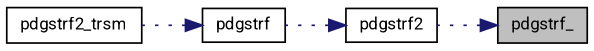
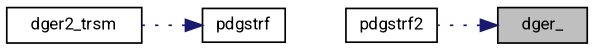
node "pdgstrf2_trsm": label "pdgstrf2_trsm" -> "dger2_trsm"
edge "pdgstrf" -> "pdgstrf2": removed
node "pdgstrf_": label "pdgstrf_" -> "dger_"
